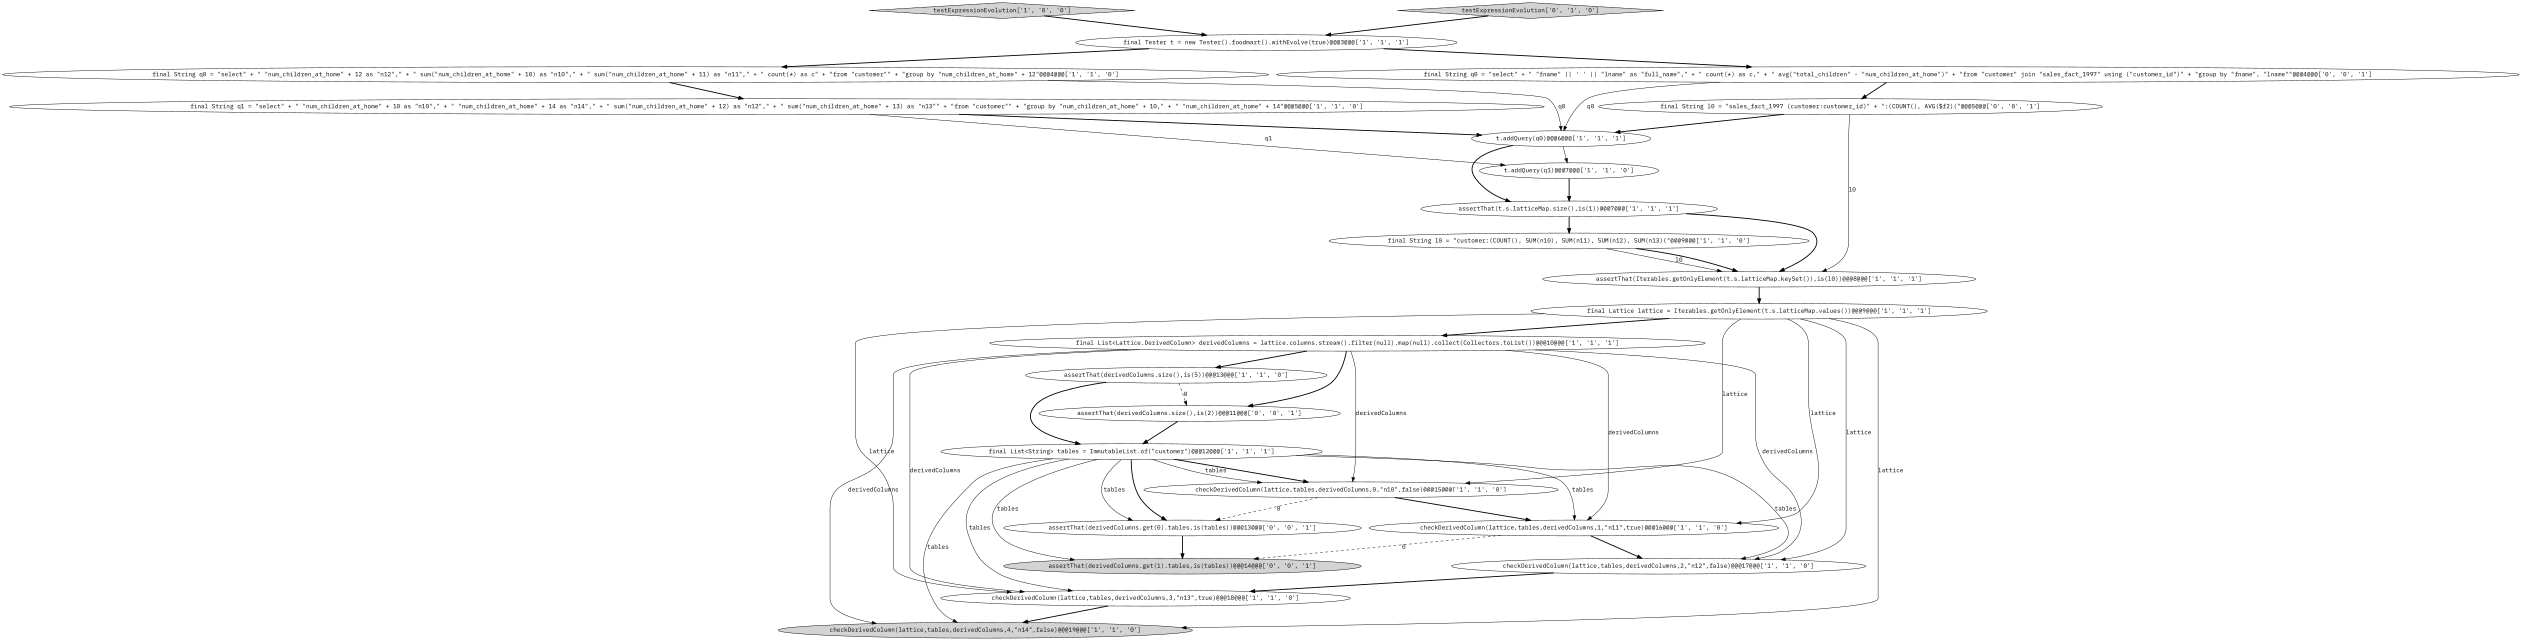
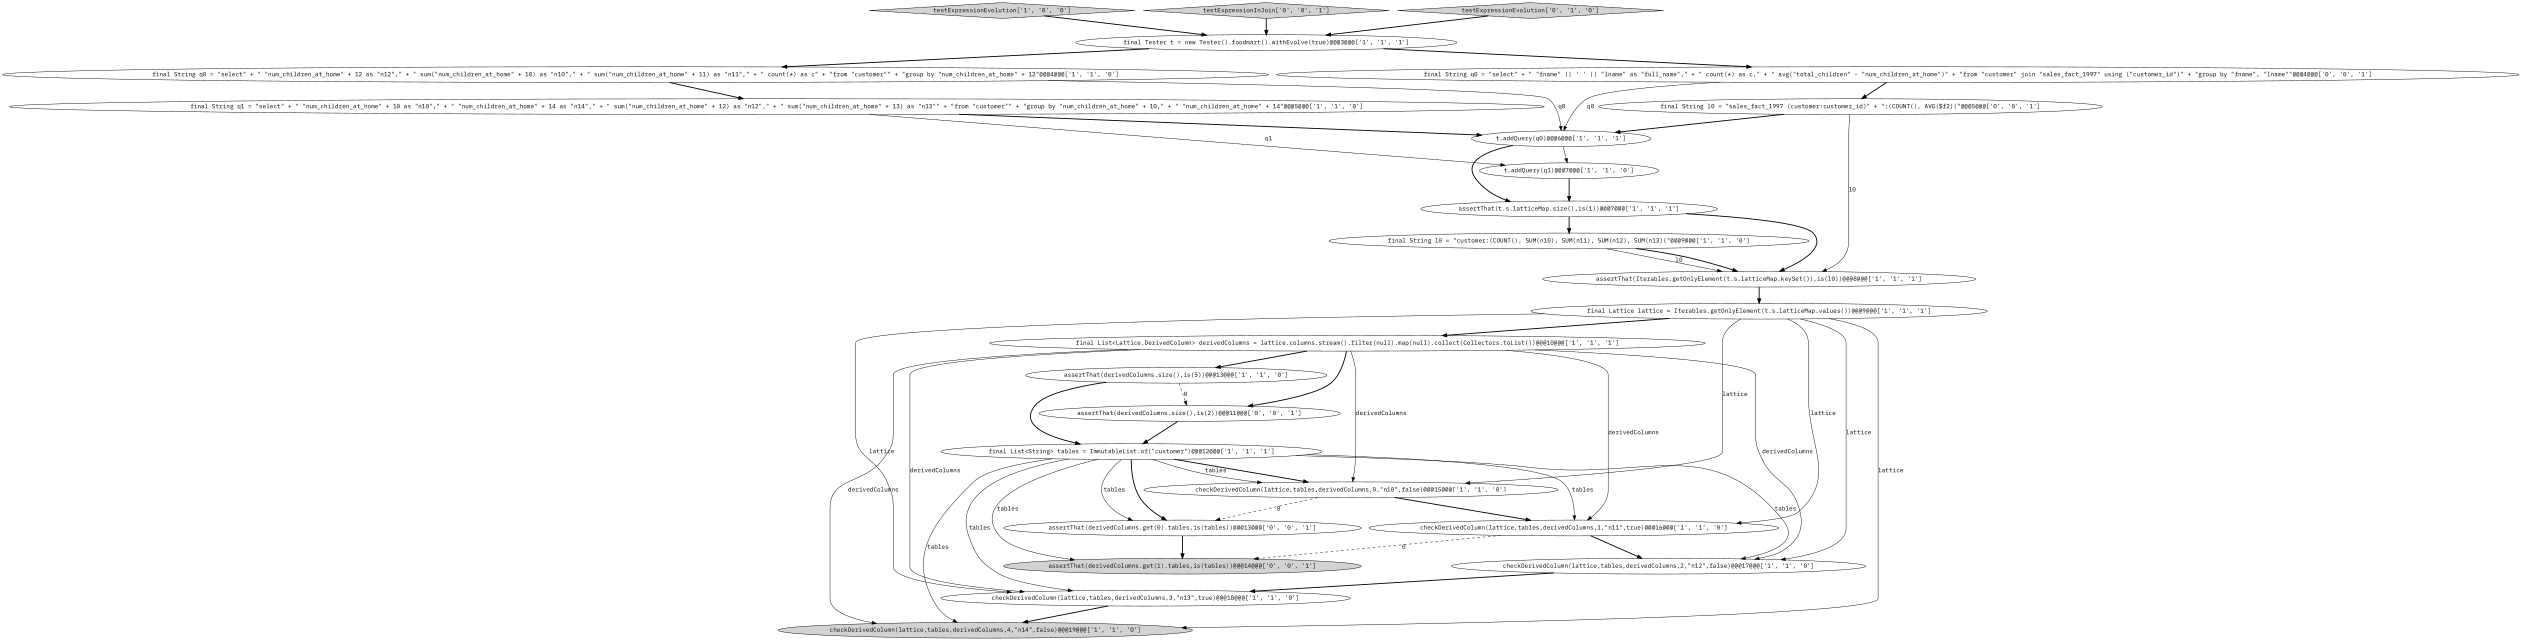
node "testExpressionInJoin['0', '0', '1']": added
